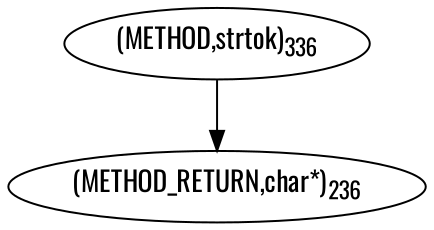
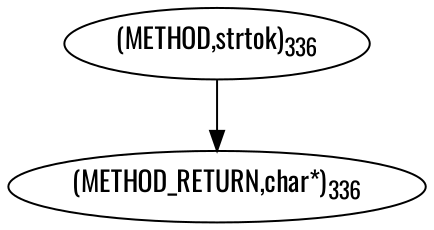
node "(METHOD_RETURN,char*)": text "236" -> "336"
